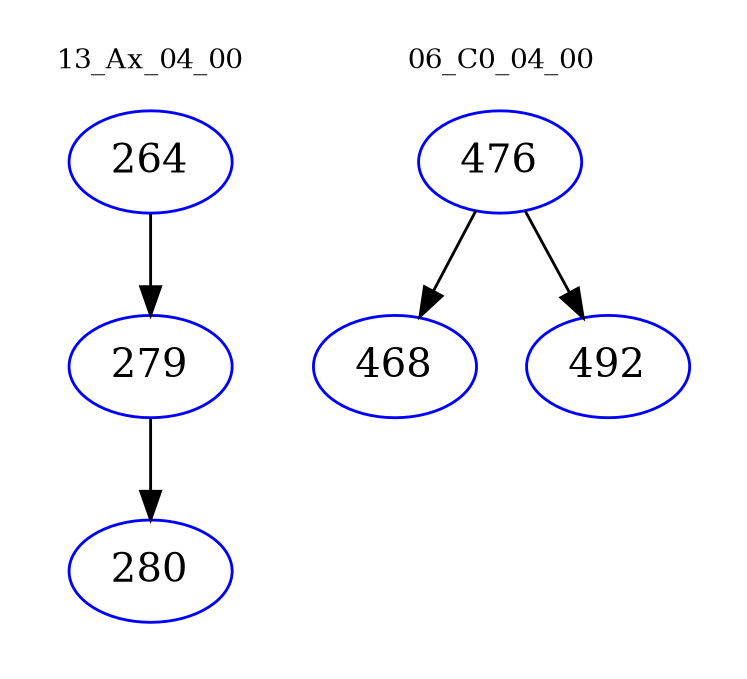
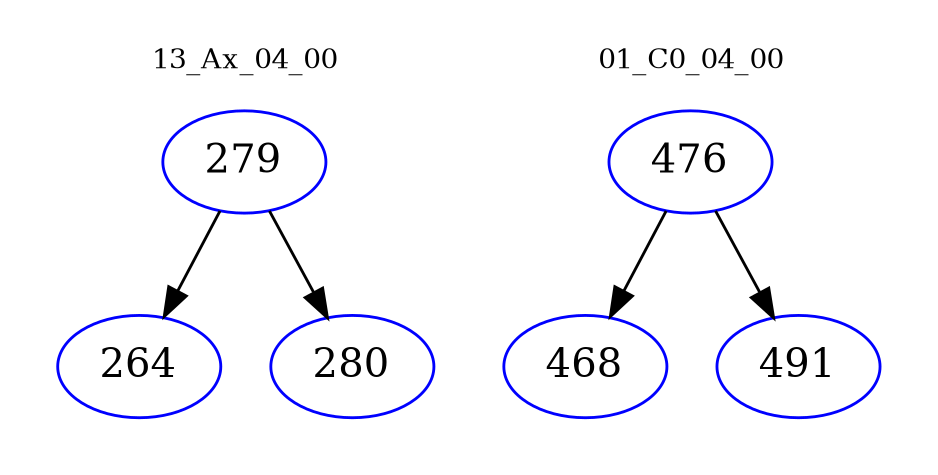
cluster "06_C0_04_00": label "06_C0_04_00" -> "01_C0_04_00"
edge "264" -> "279": reversed
node "492": label "492" -> "491"
